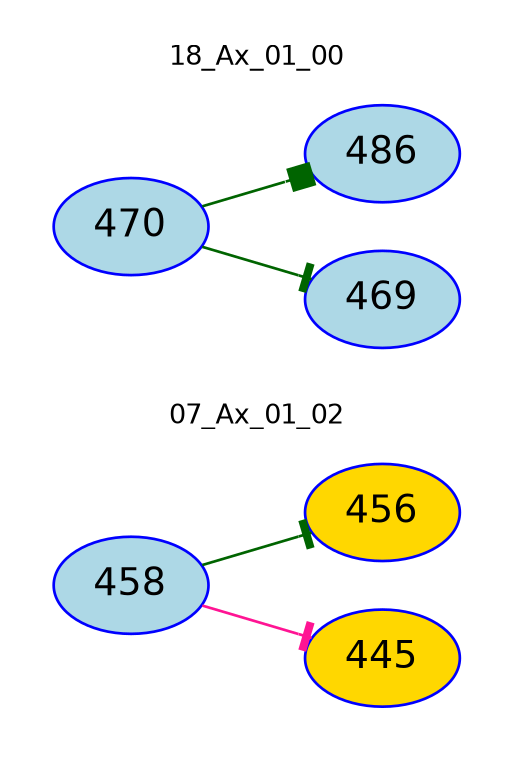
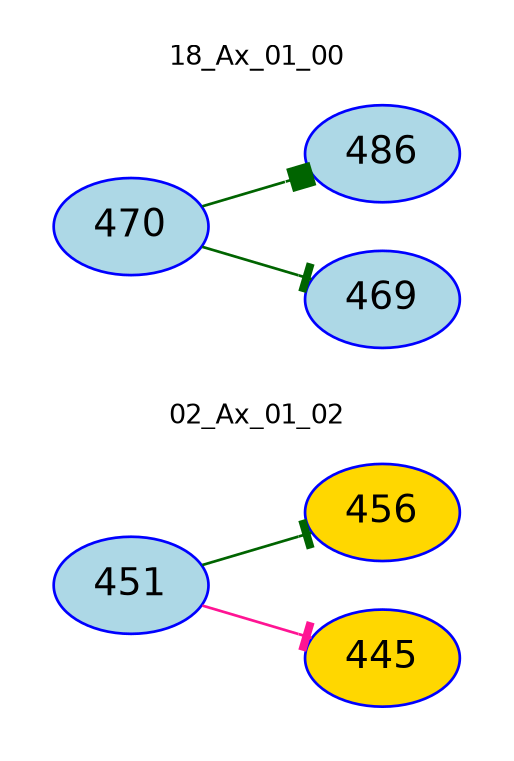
cluster "07_Ax_01_02": label "07_Ax_01_02" -> "02_Ax_01_02"
node "458": label "458" -> "451"
